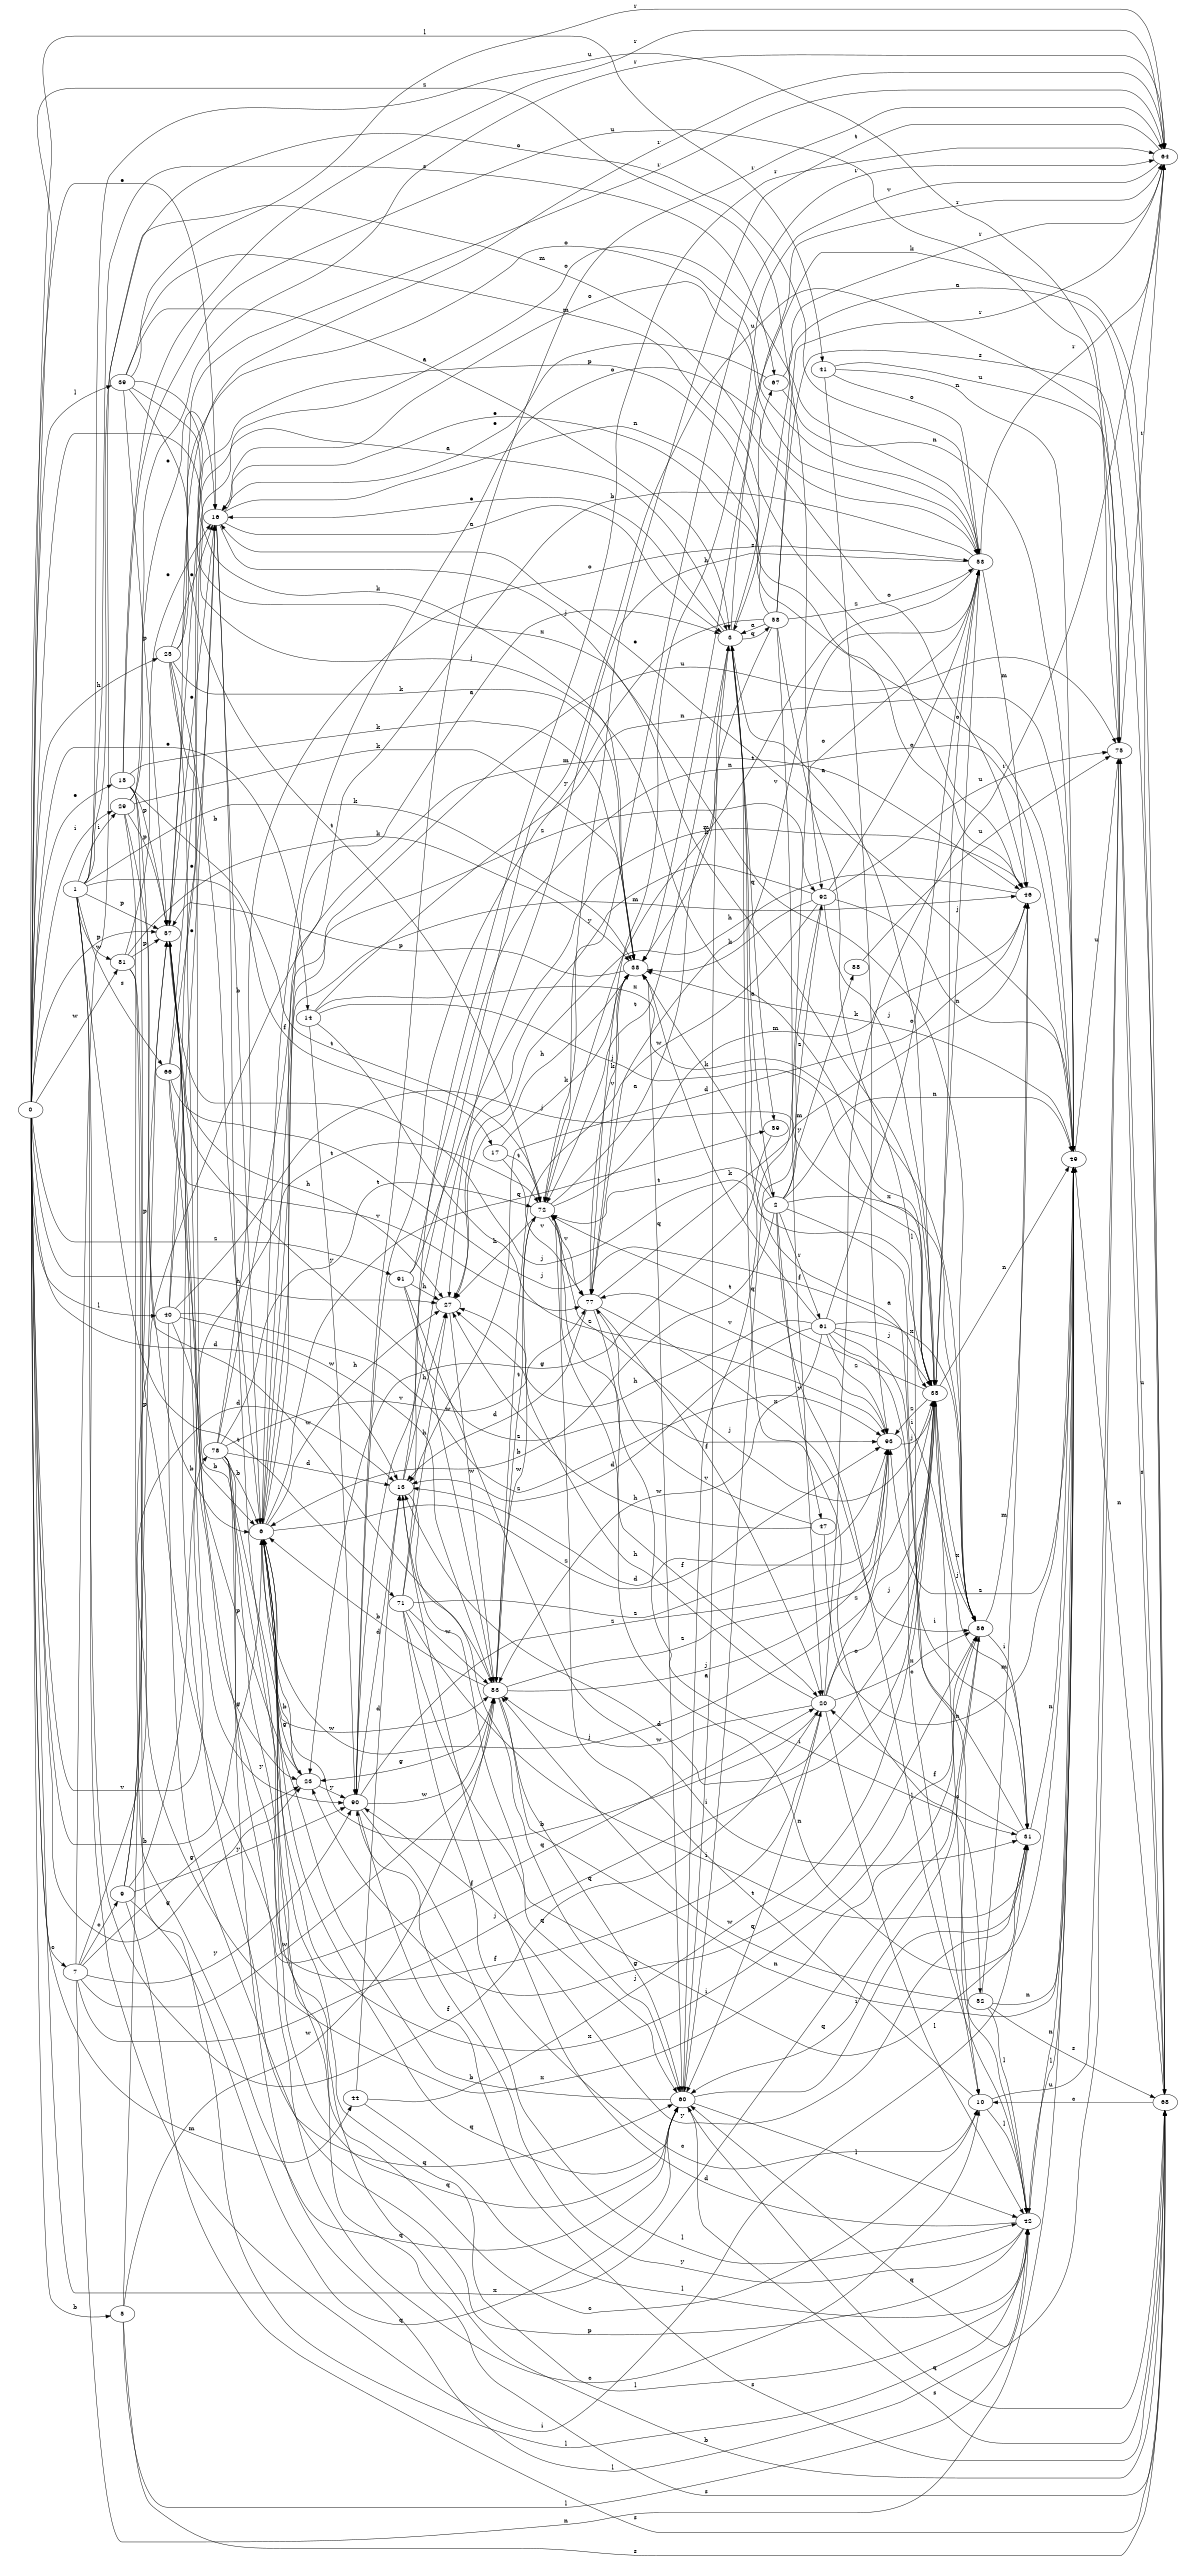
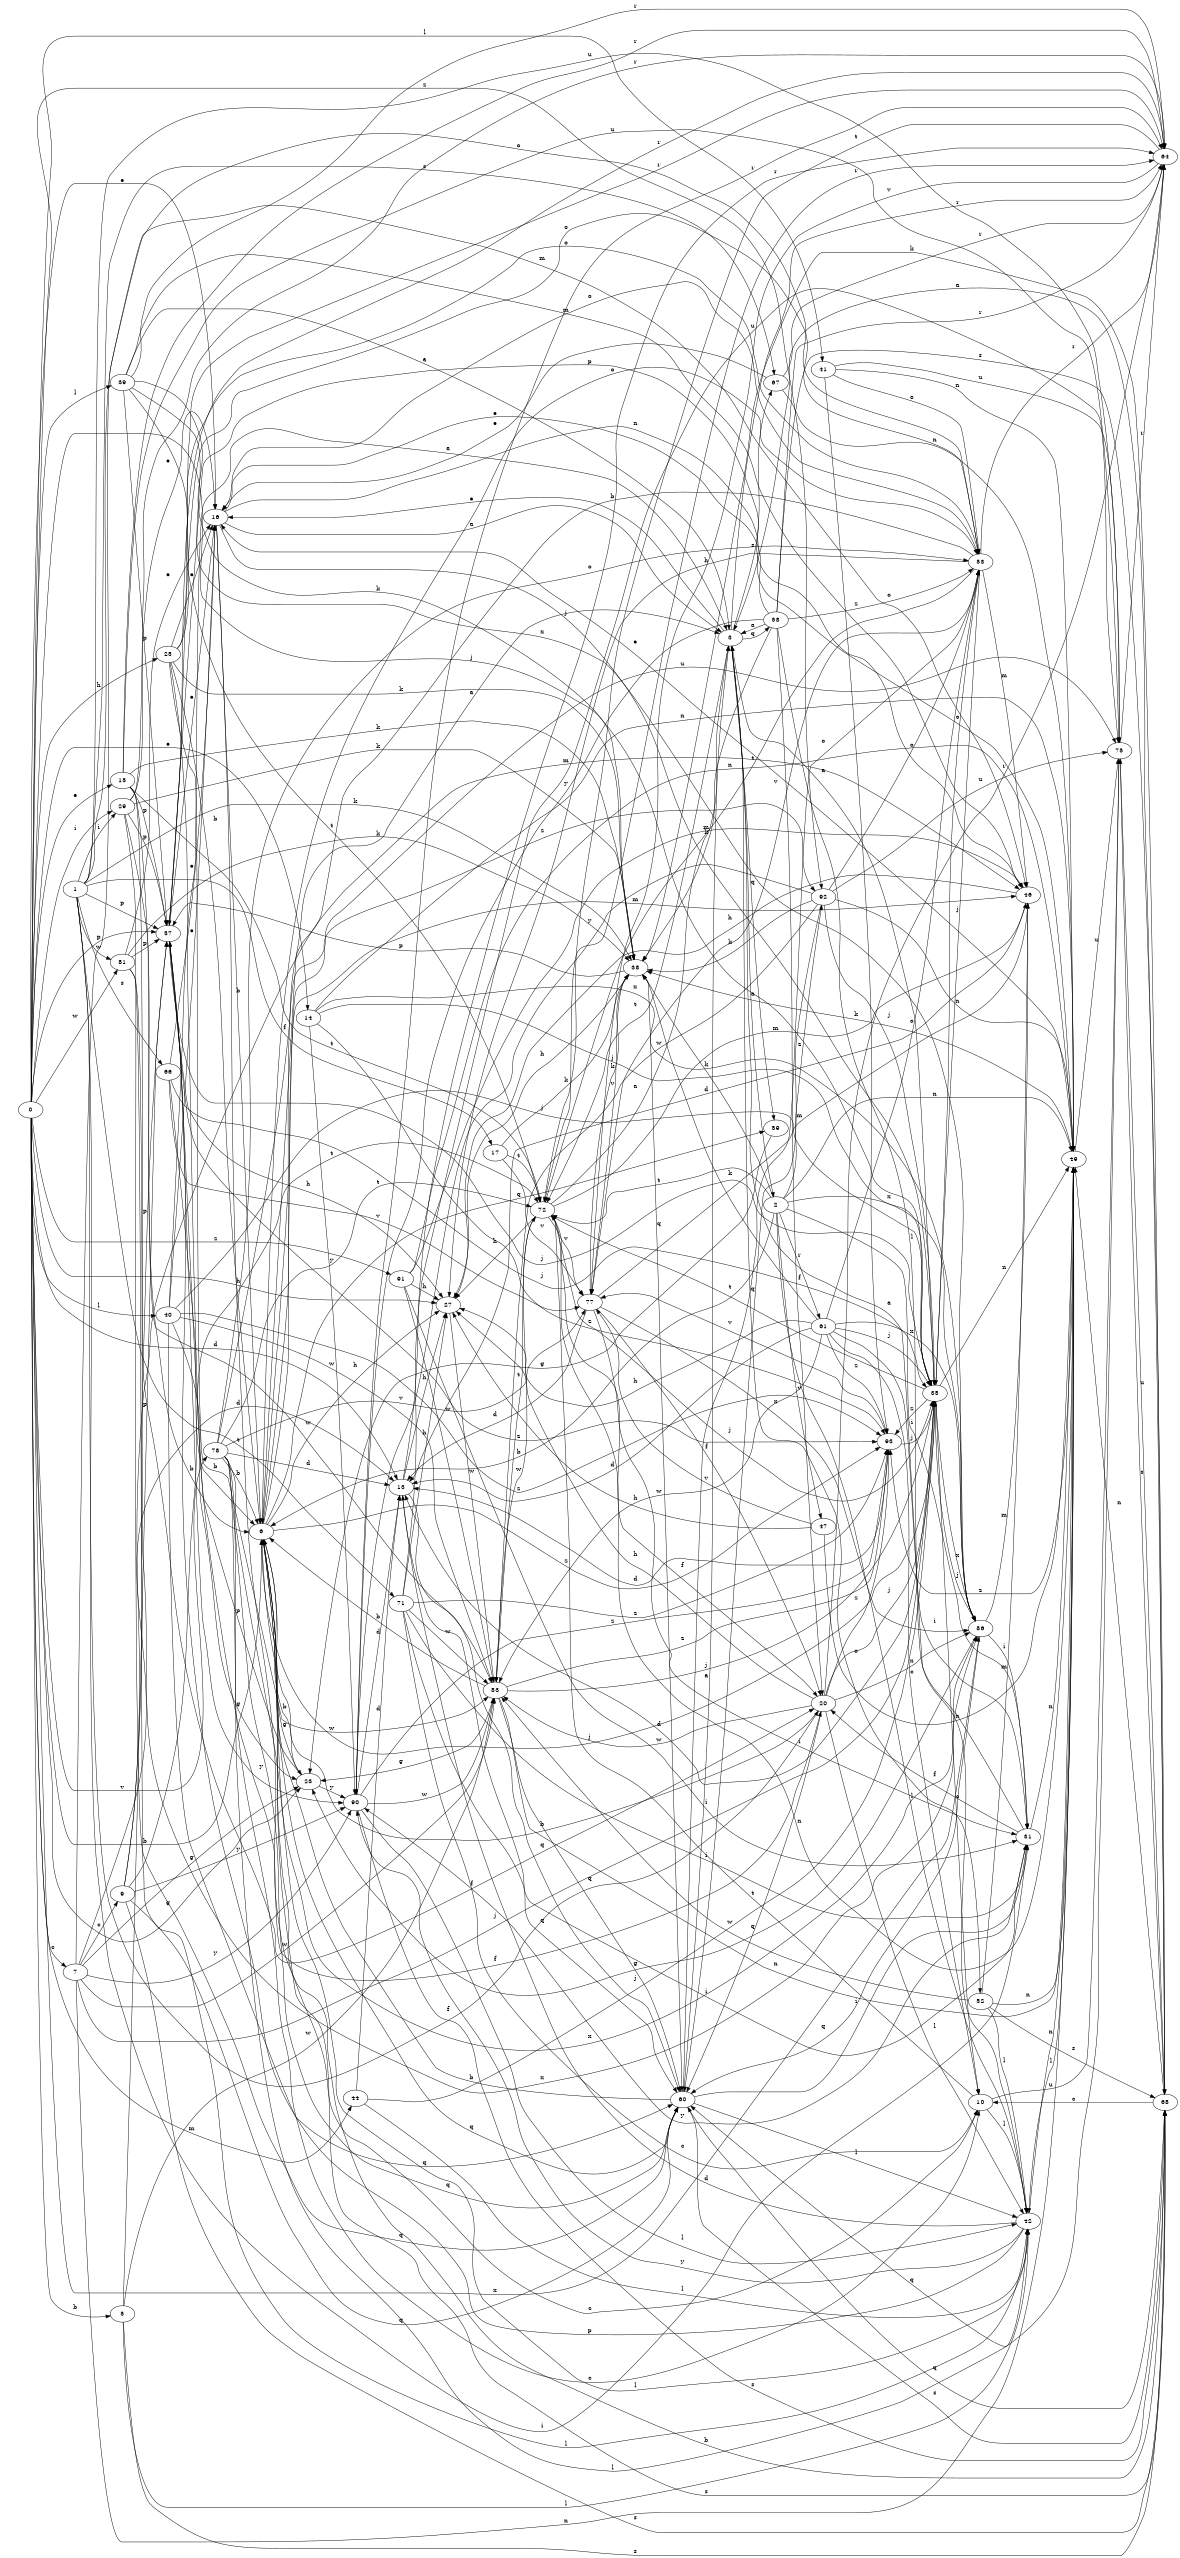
edge "66" -> "53": now "57" -> "53"
node "88": removed
